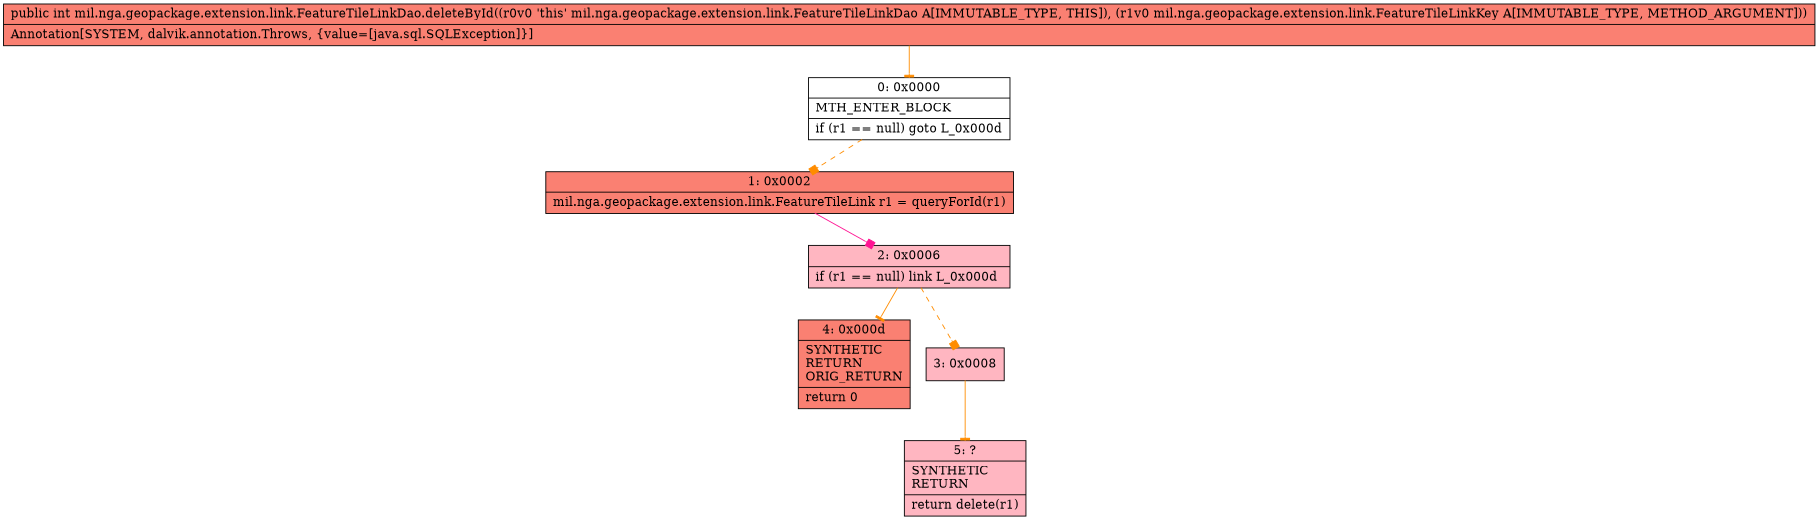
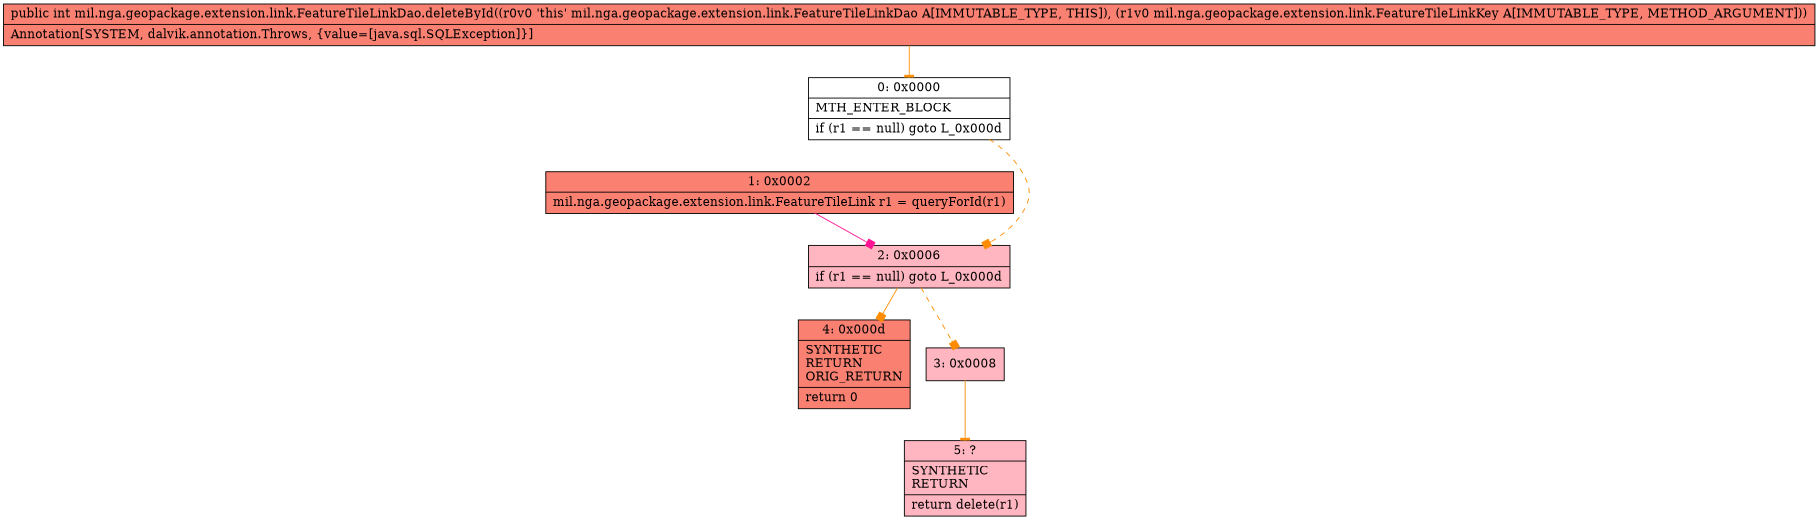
edge "0: 0x0000" -> "1: 0x0002": now "0: 0x0000" -> "2: 0x0006"
node "2: 0x0006": text "if (r1 == null) link L_0x000d" -> "if (r1 == null) goto L_0x000d"
edge "2: 0x0006" -> "4: 0x000d": arrowhead tee -> box
